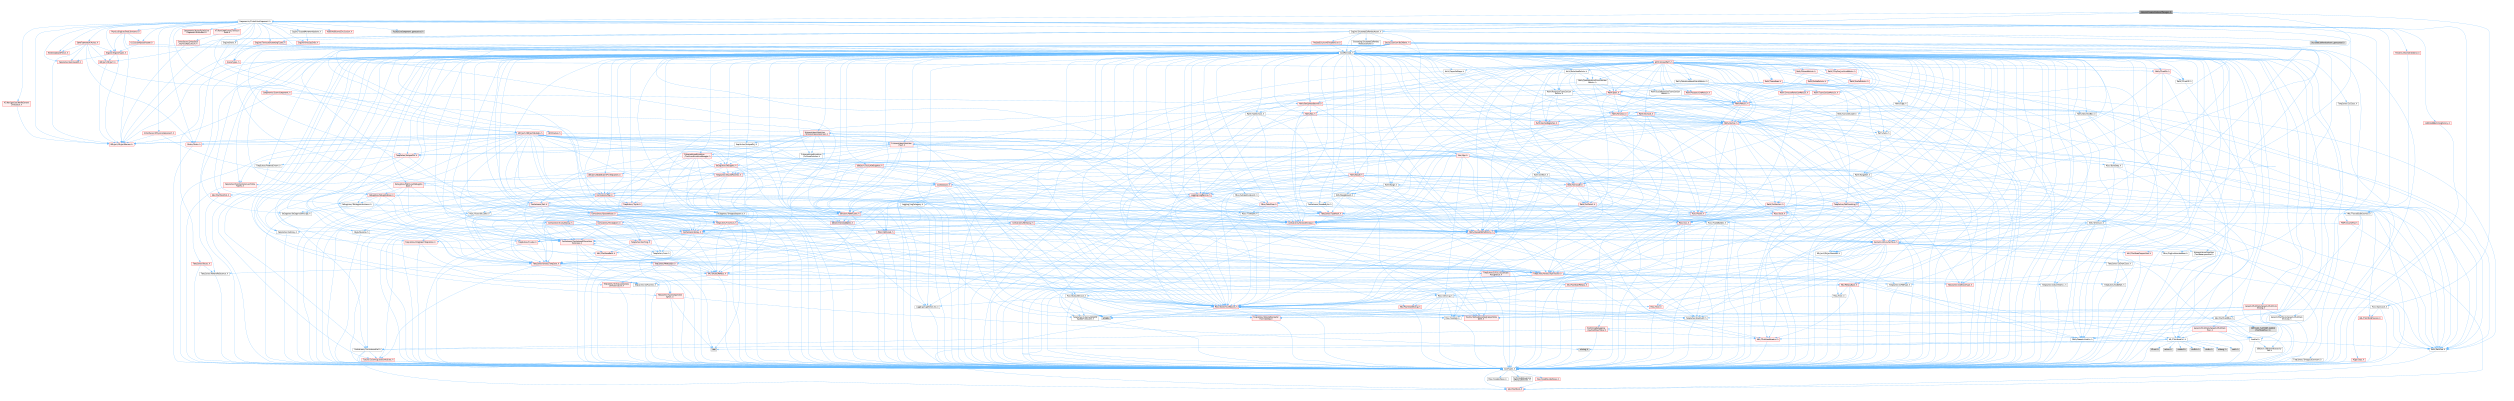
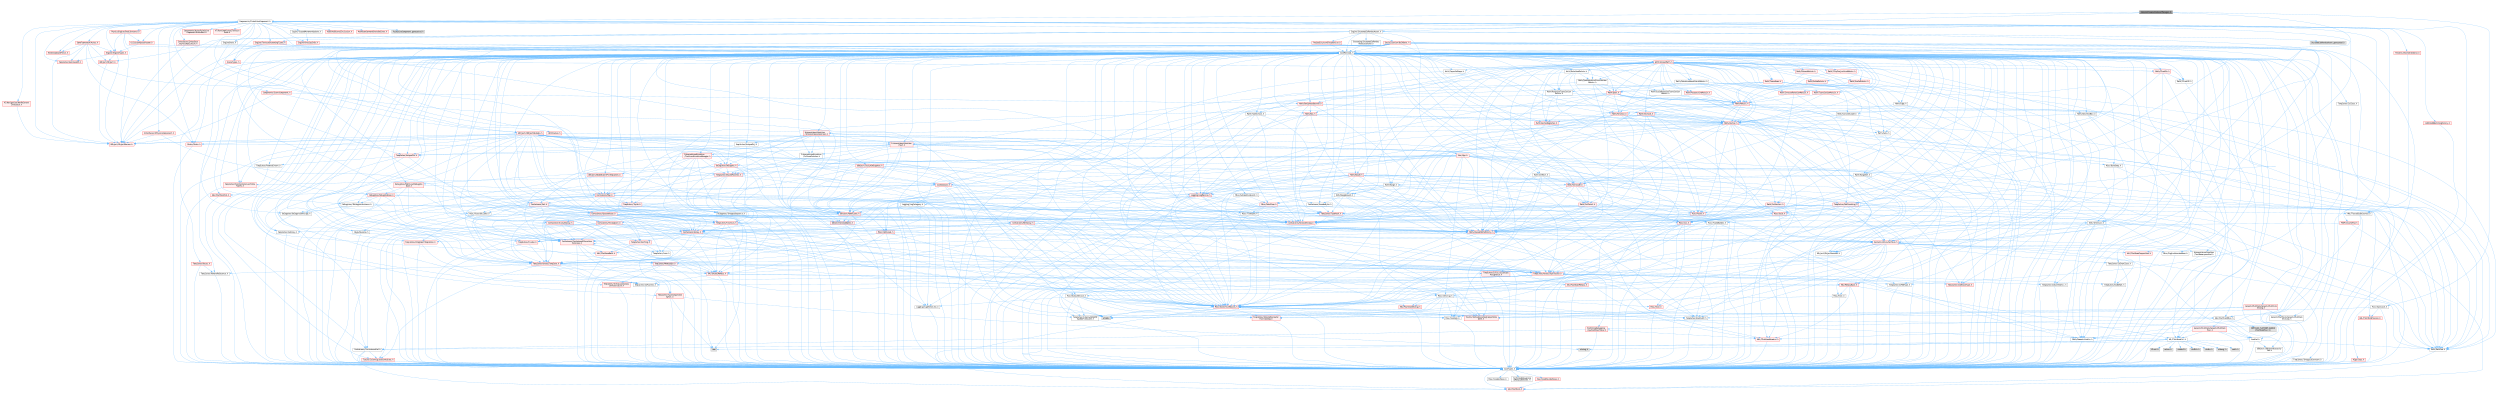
node "MeshDrawCommandStatsDefines.h": added
edge "VT/RuntimeVirtualTexture Enum.h" -> "Interfaces/Interface _AsyncCompilation.h": now "Components/PrimitiveComponent.h" -> "Interfaces/Interface _AsyncCompilation.h"
